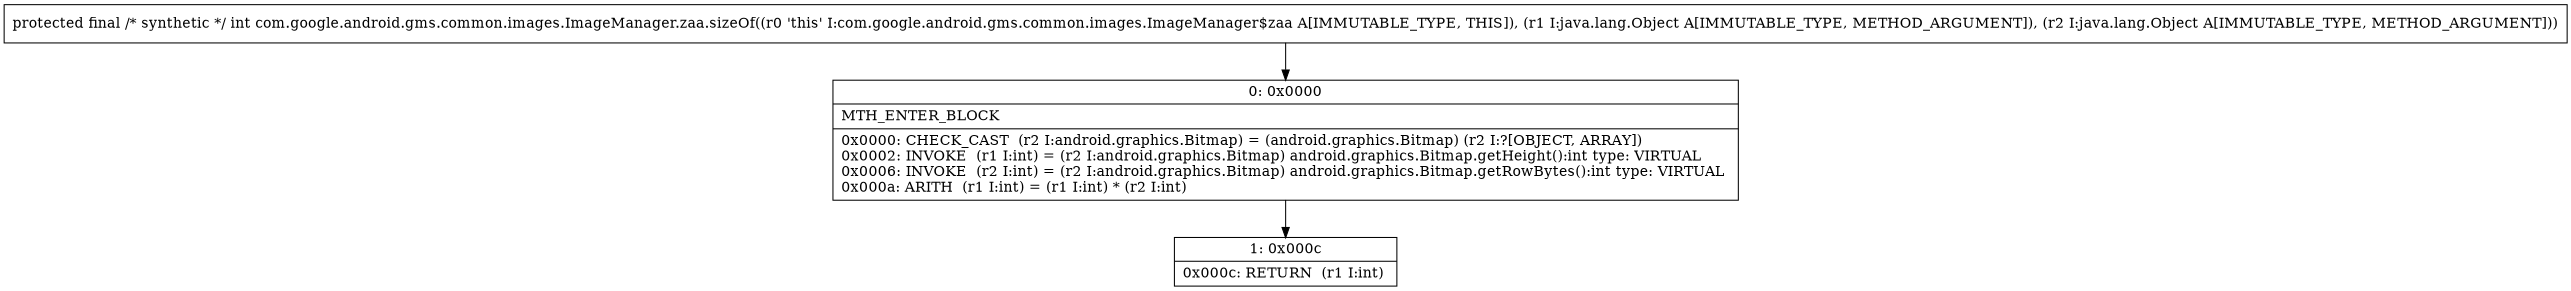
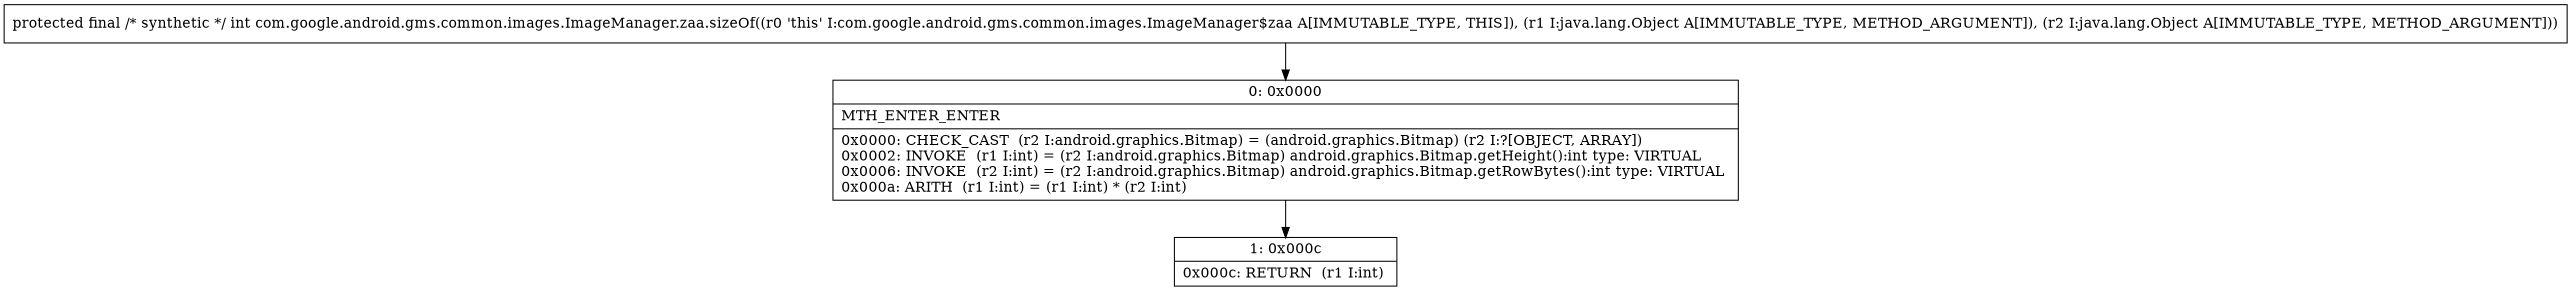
node "0: 0x0000": text "MTH_ENTER_BLOCK" -> "MTH_ENTER_ENTER"
